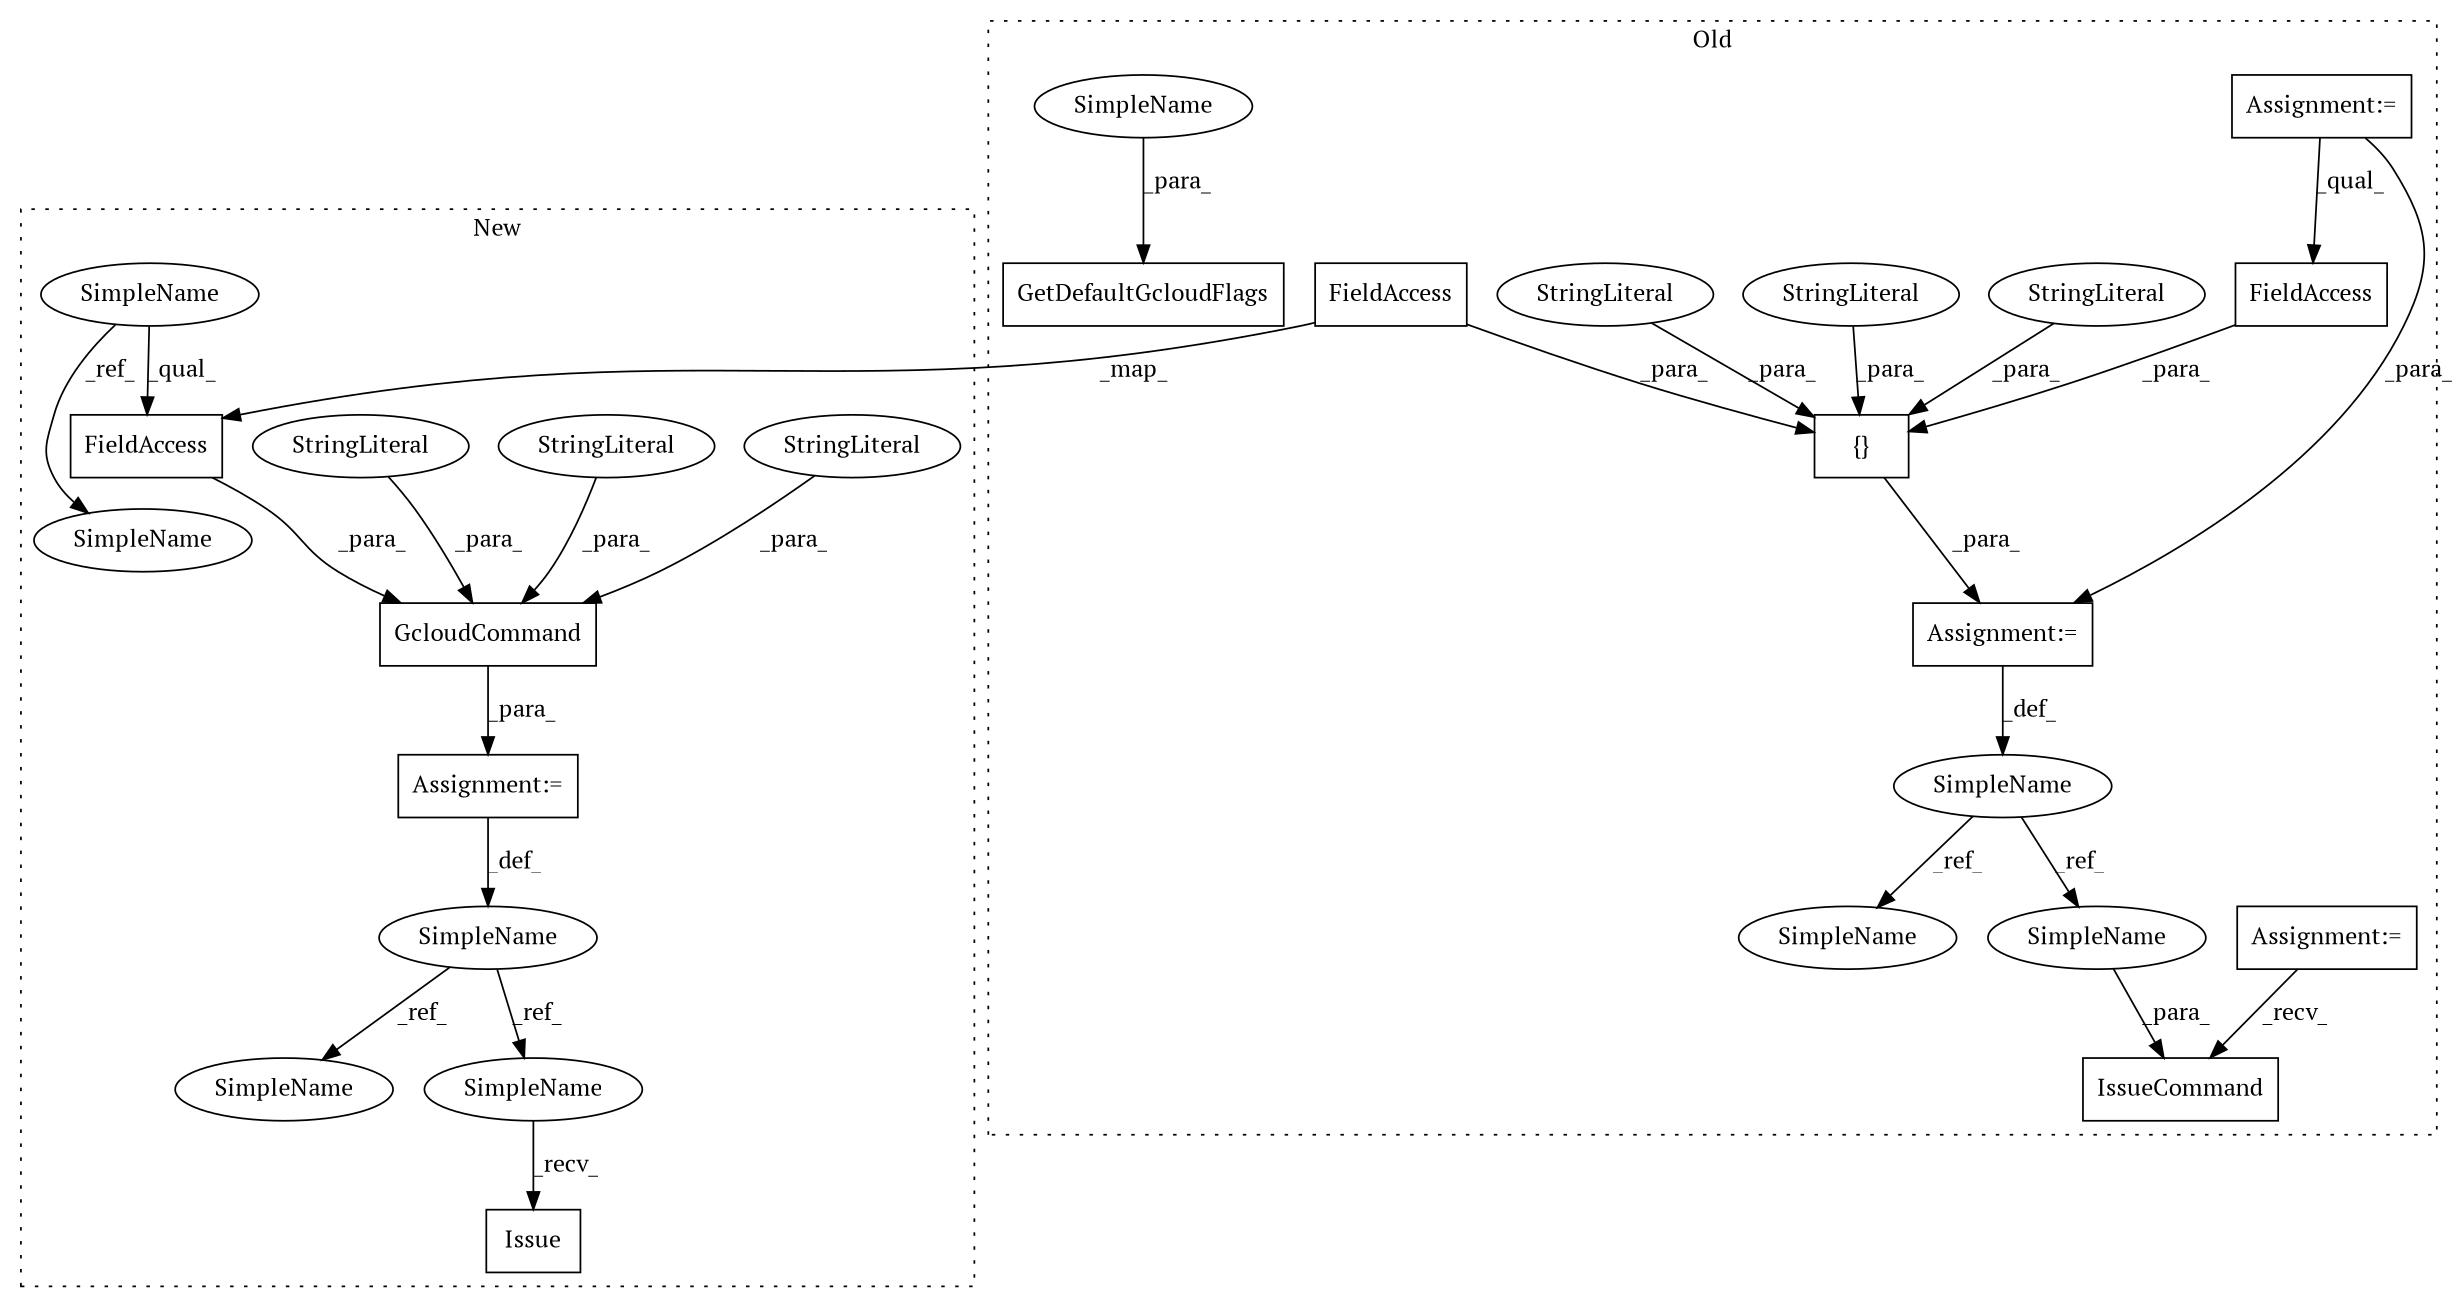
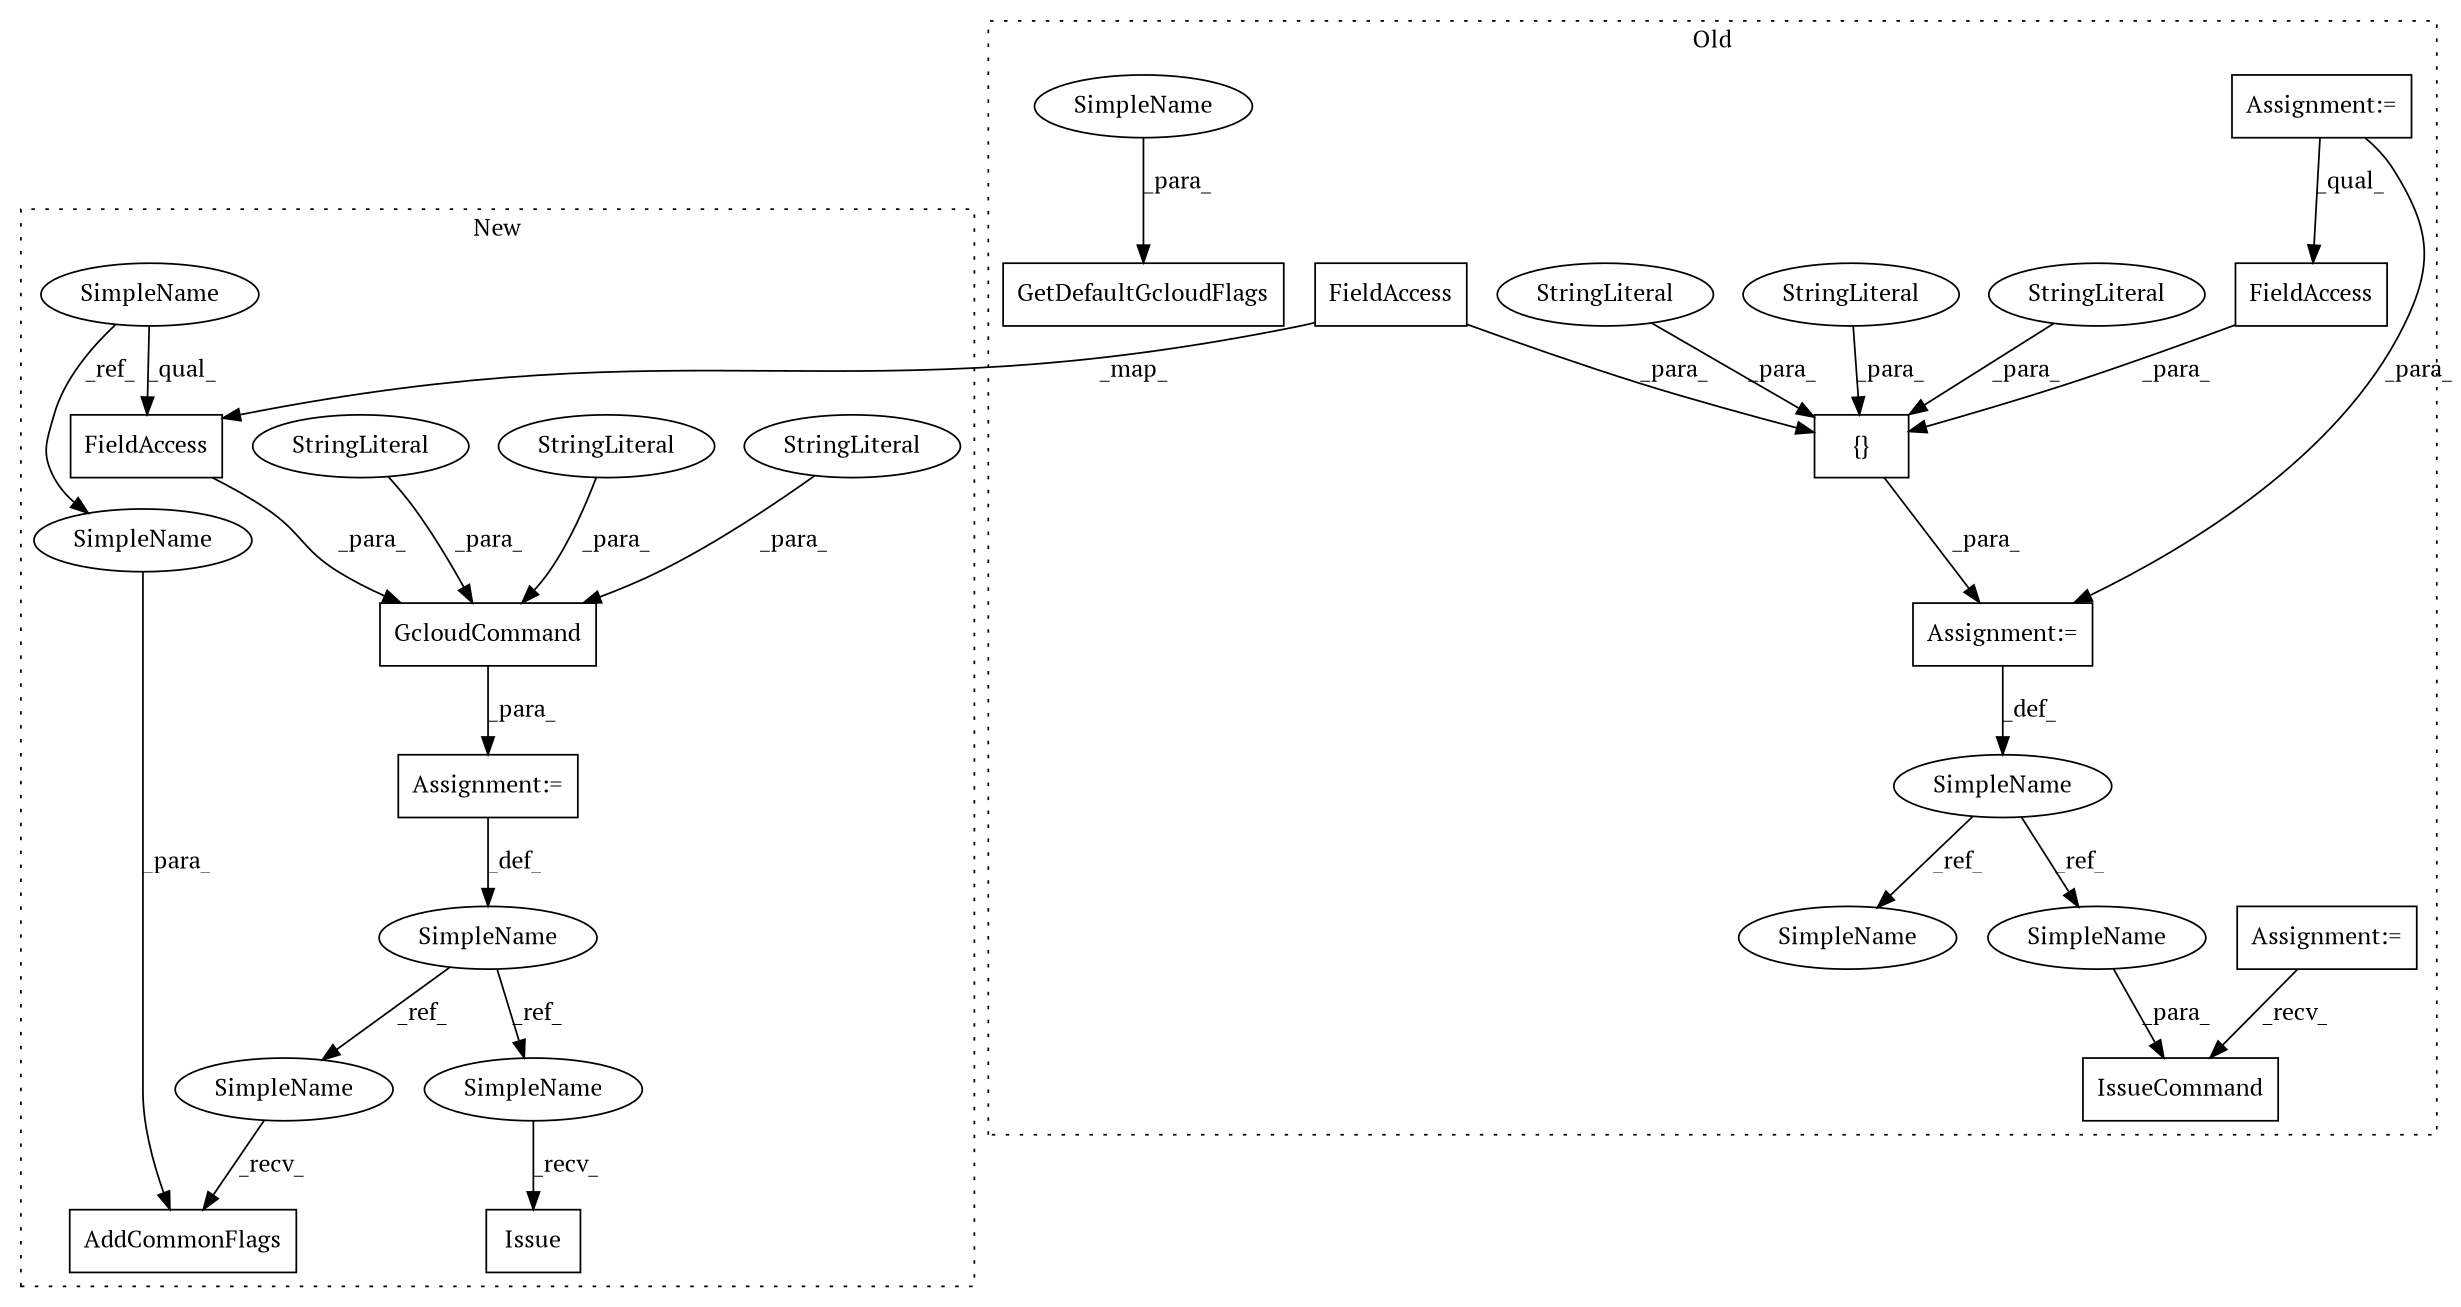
node "AddCommonFlags": added
